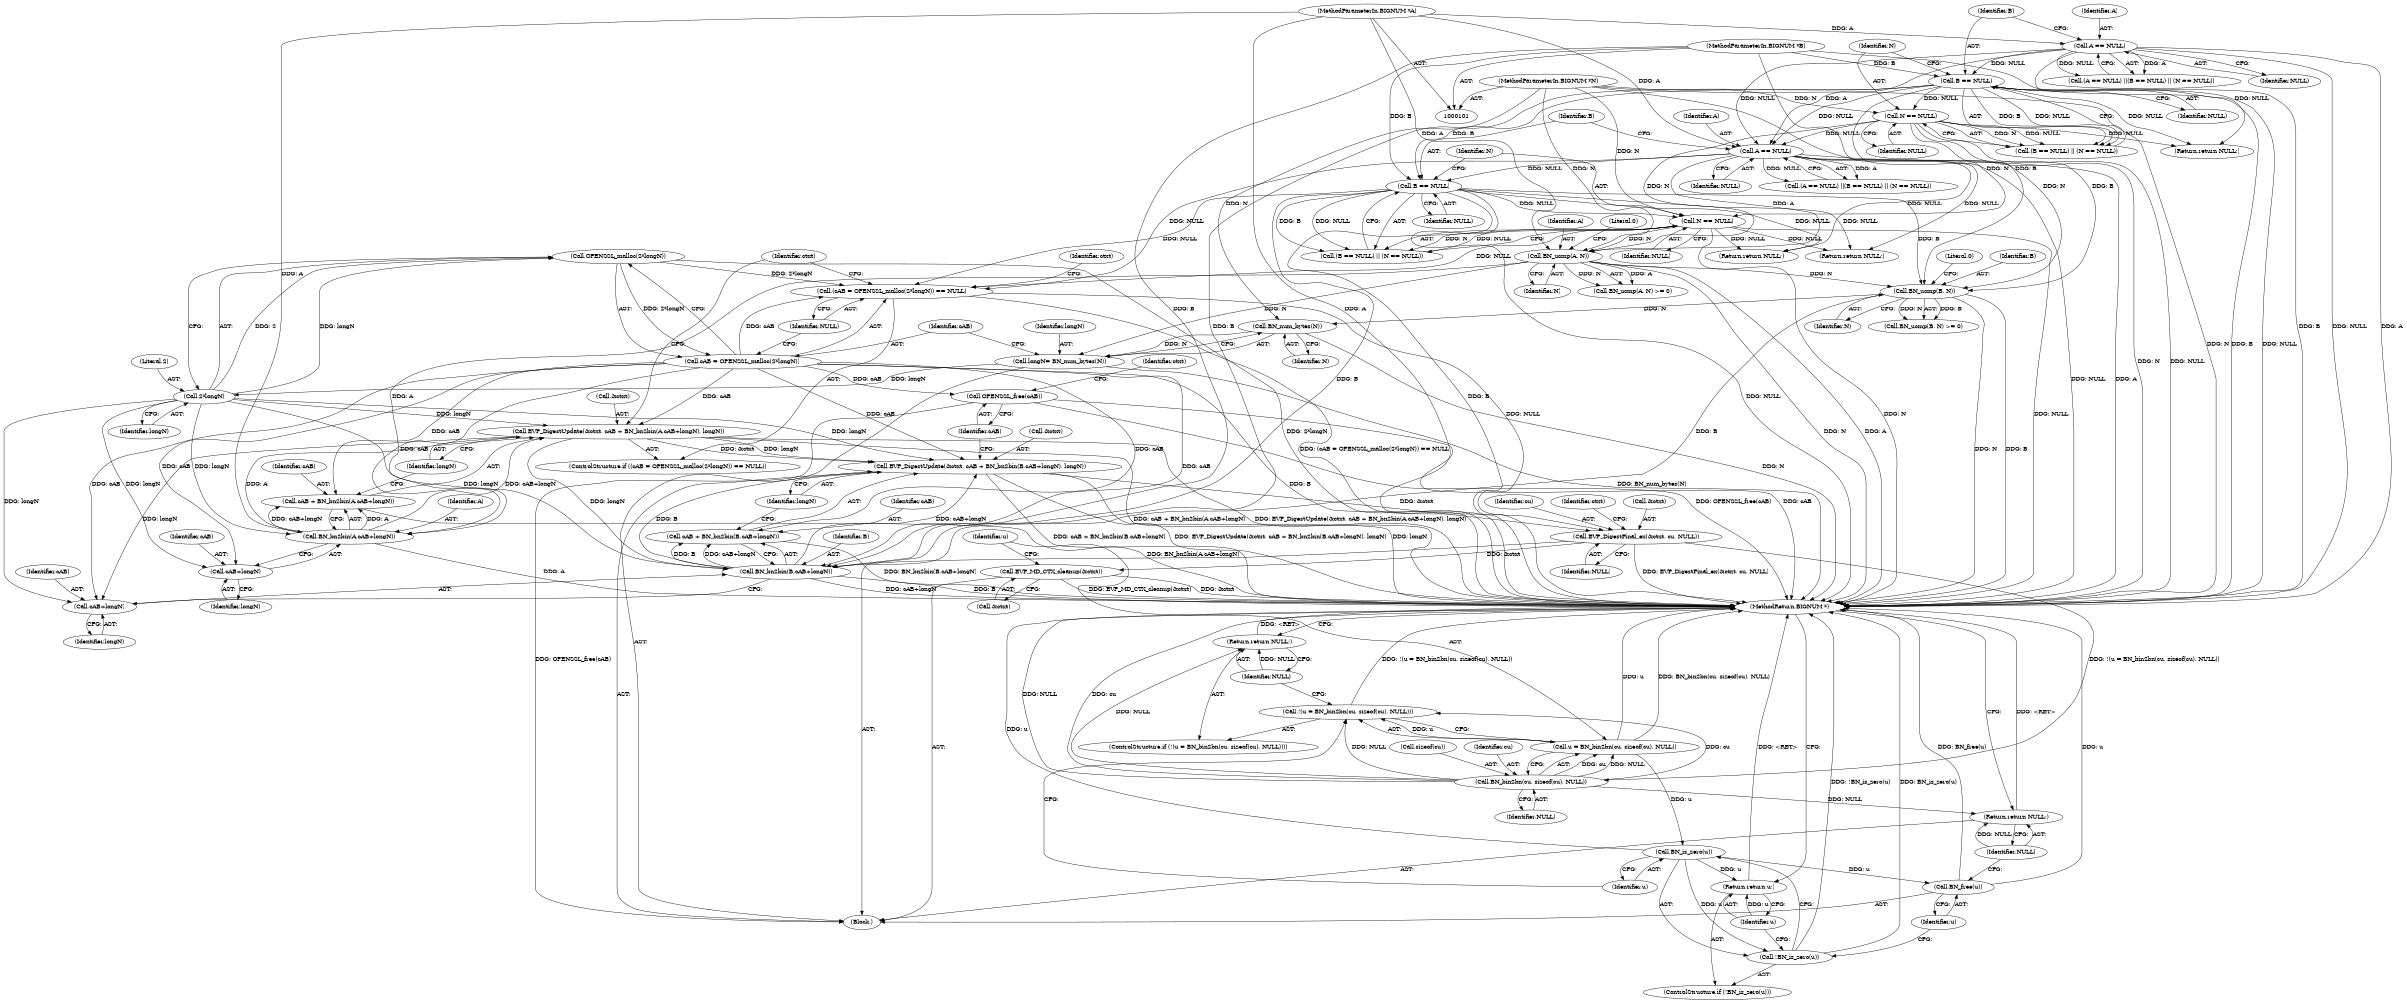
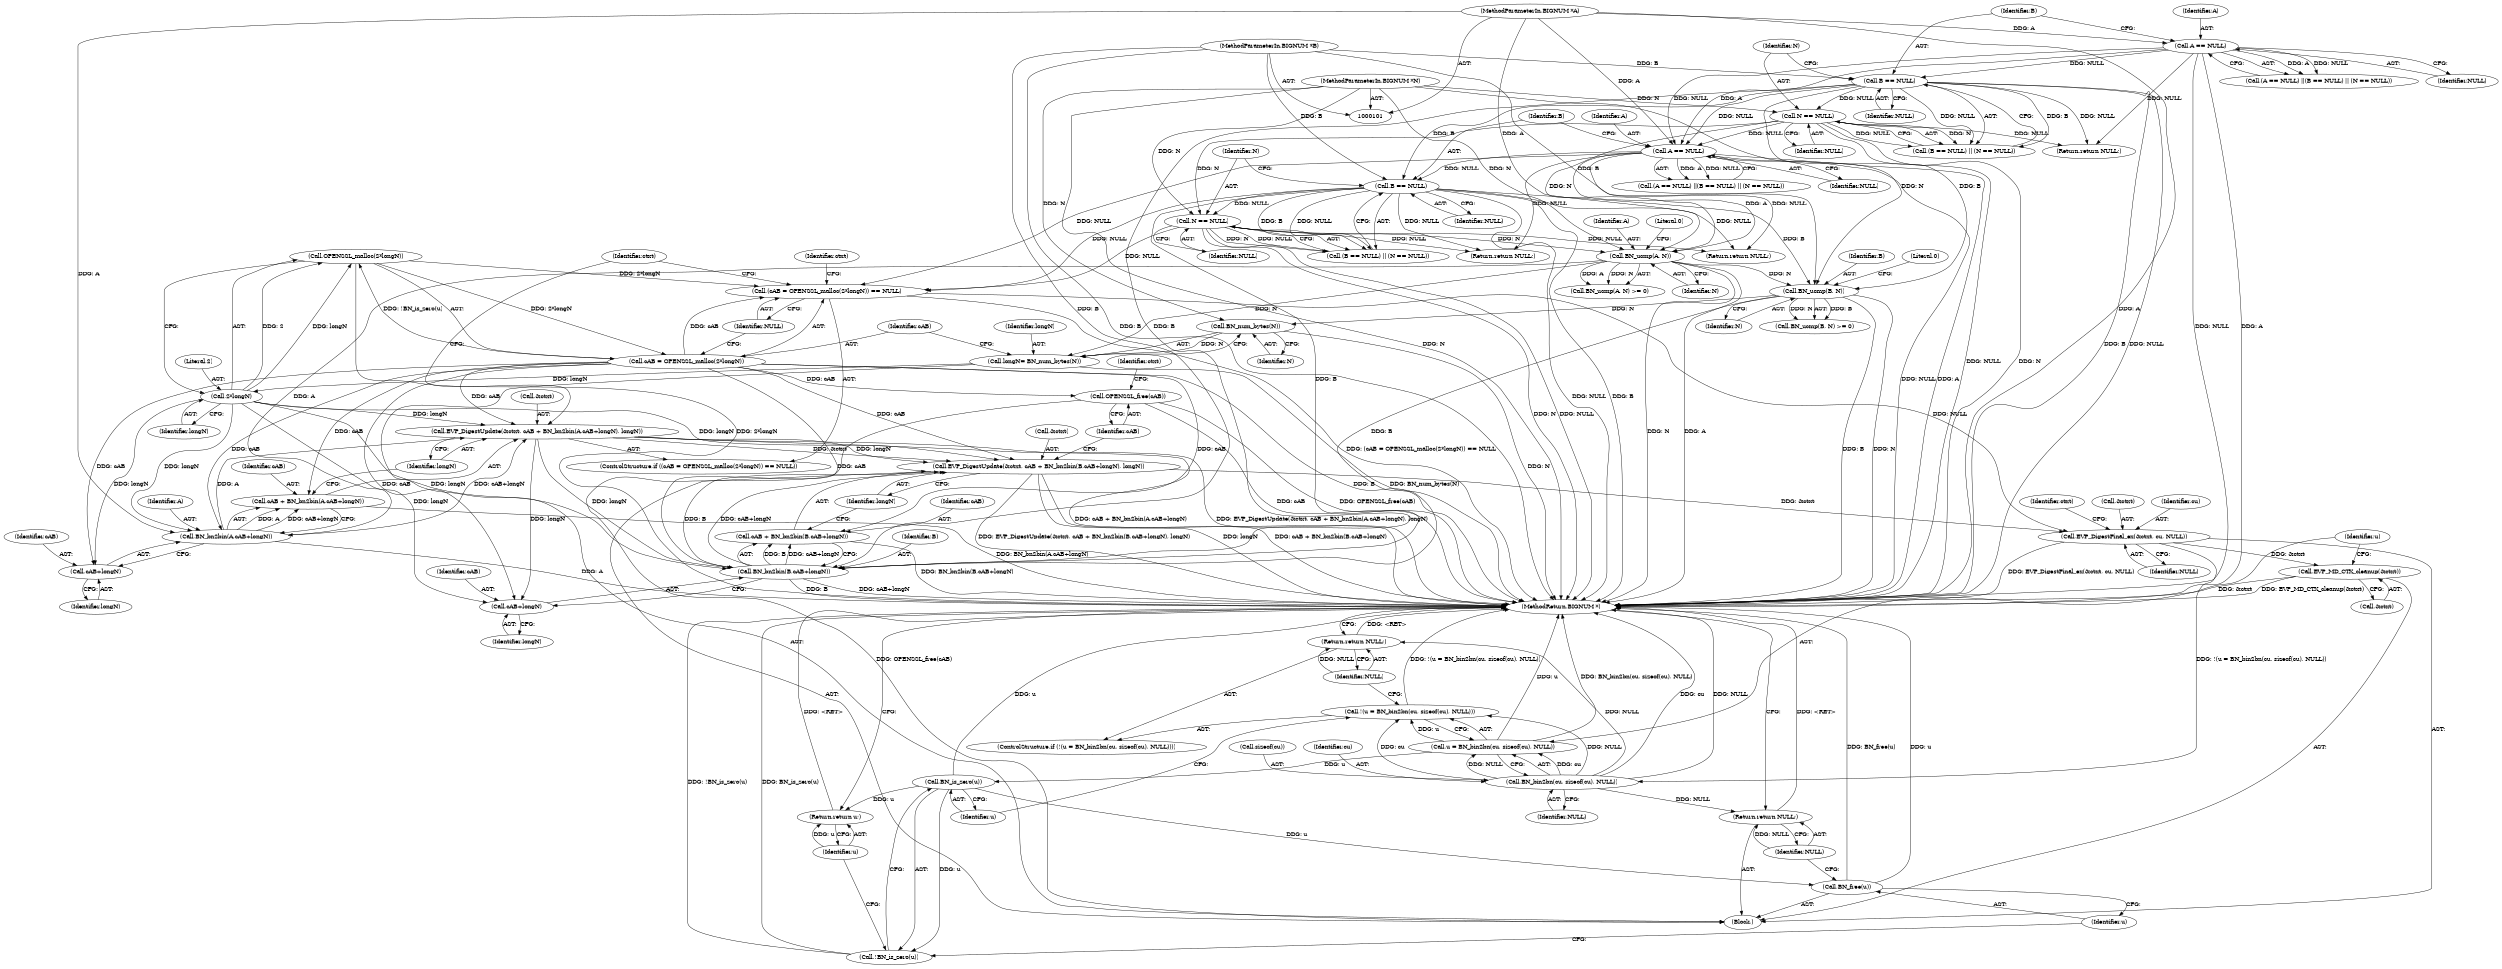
edge "(Call,cAB = OPENSSL_malloc(2*longN))" -> "(Call,OPENSSL_malloc(2*longN))": label "CFG: " -> "DDG: !BN_is_zero(u)"
node "(ControlStructure,if (!BN_is_zero(u)))": removed
